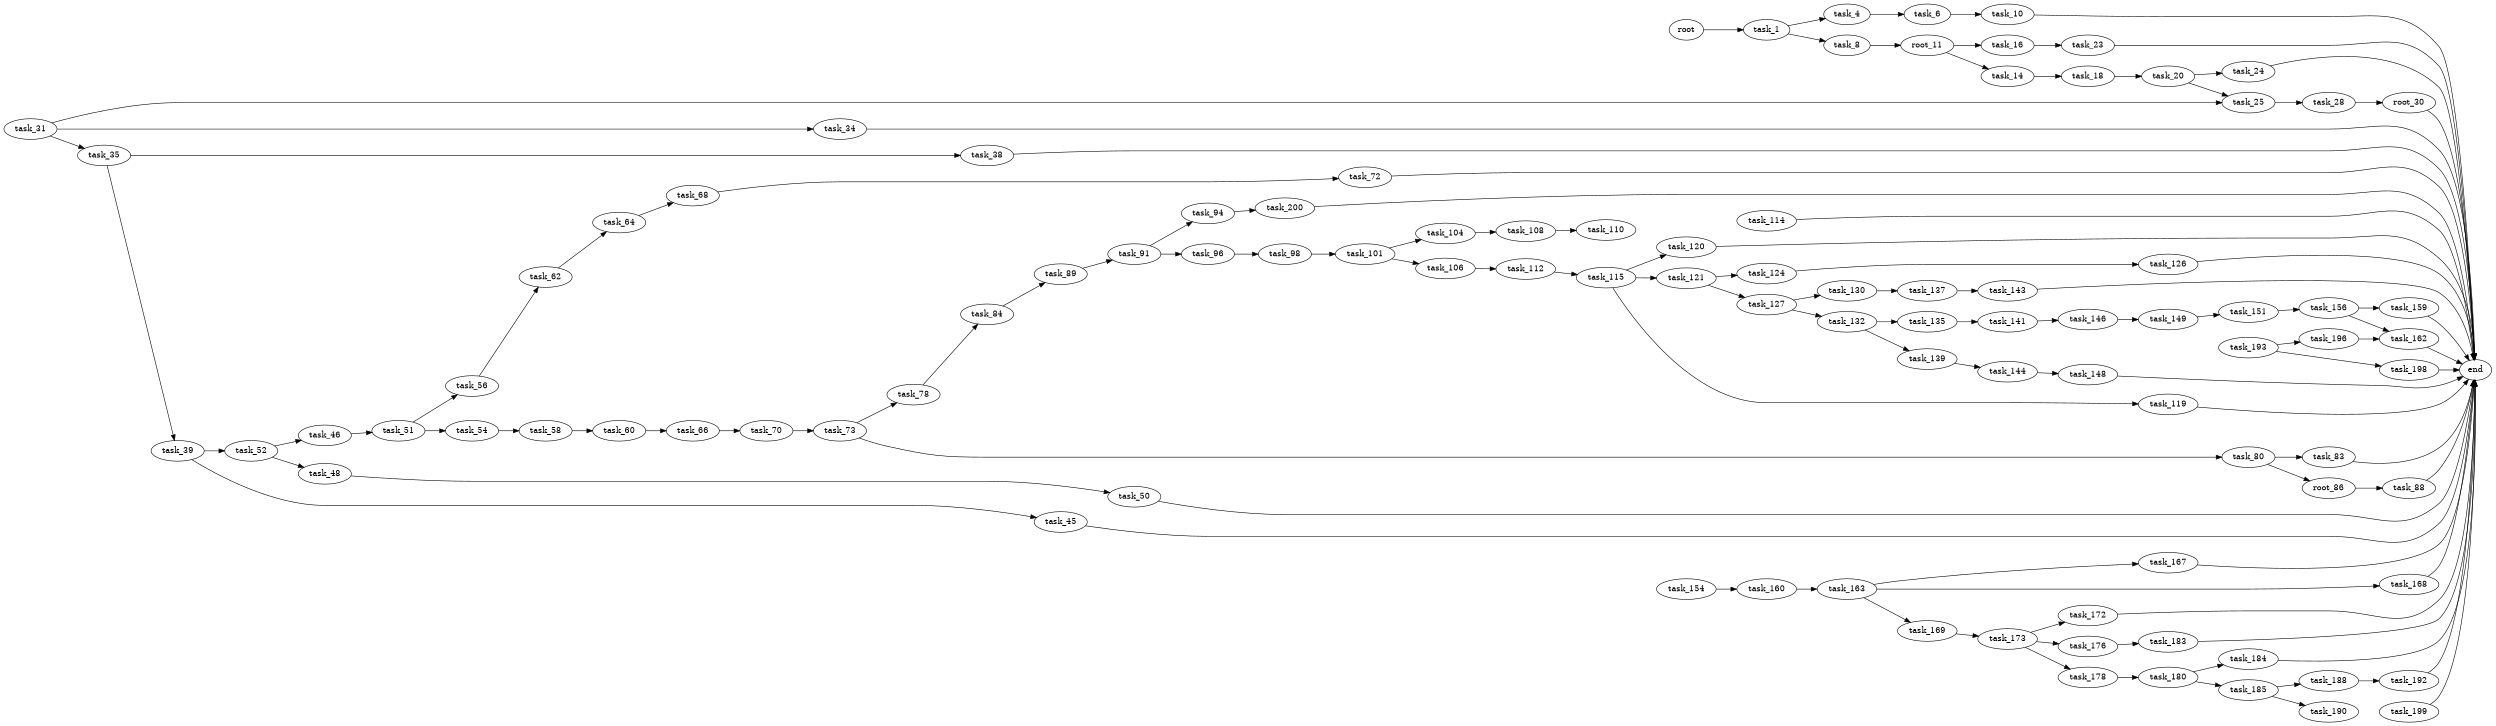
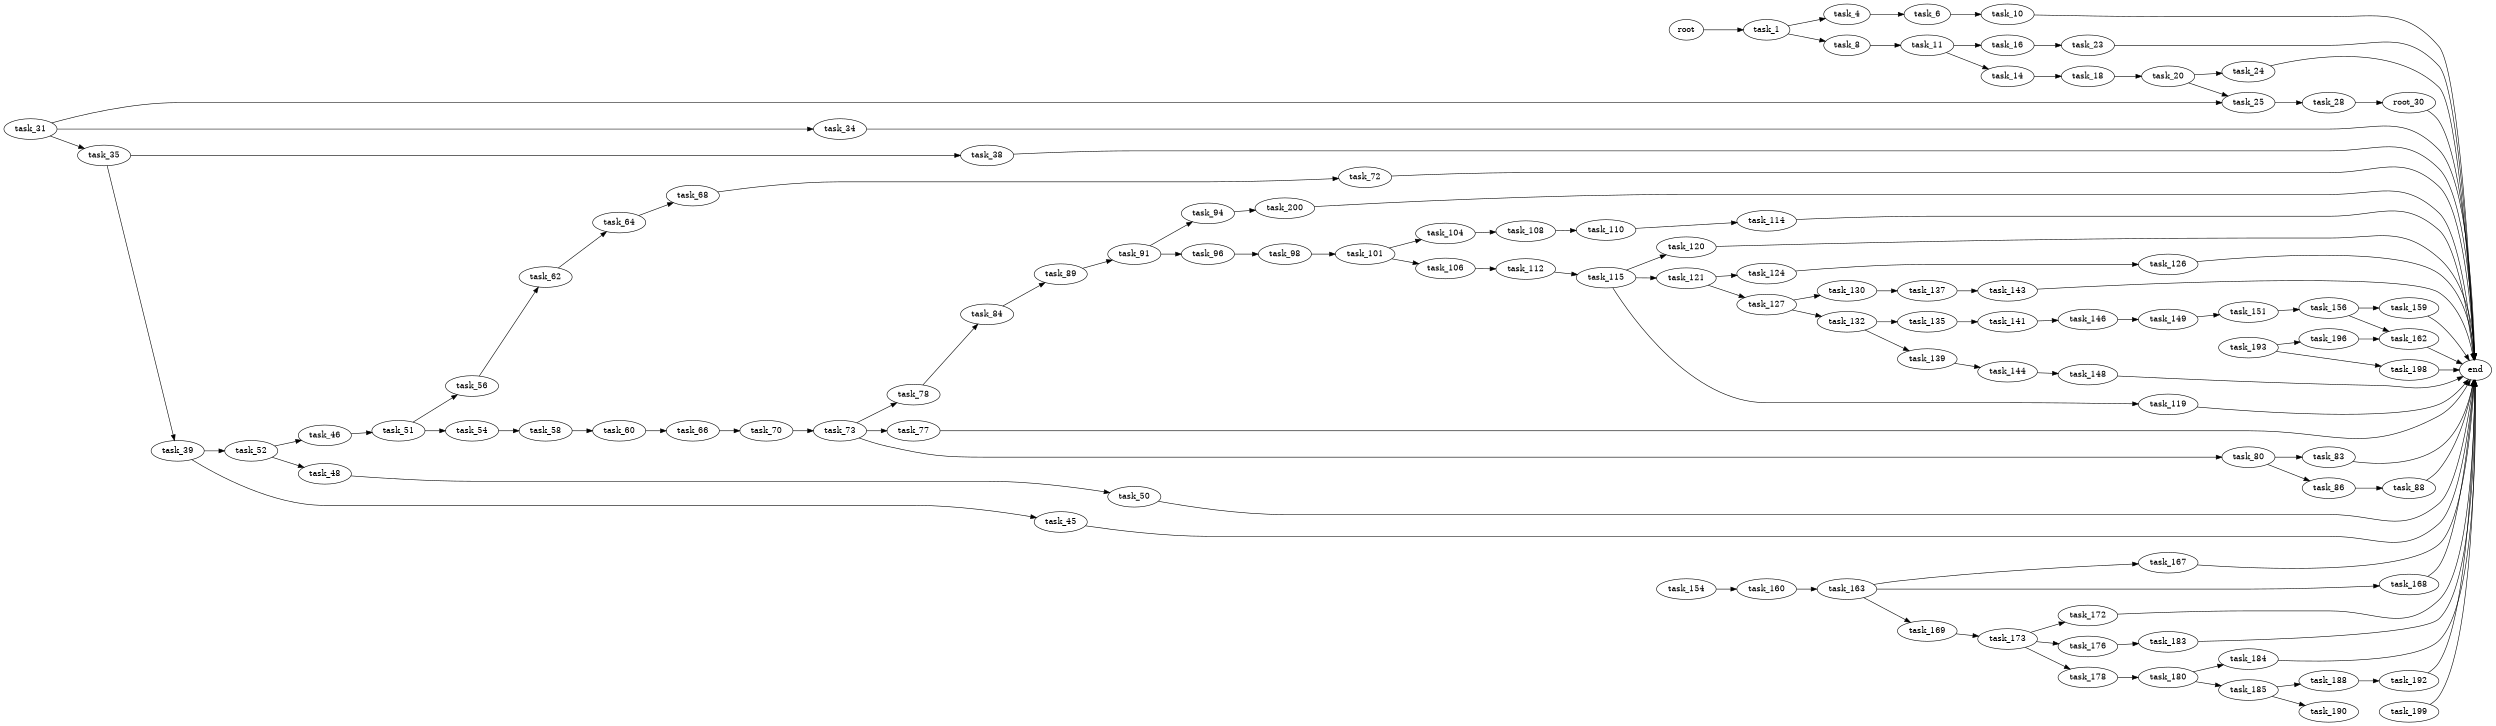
node "root_11": label "root_11" -> "task_11"
edge "task_110" -> "task_114": added
node "task_77": added
node "root_86": label "root_86" -> "task_86"
